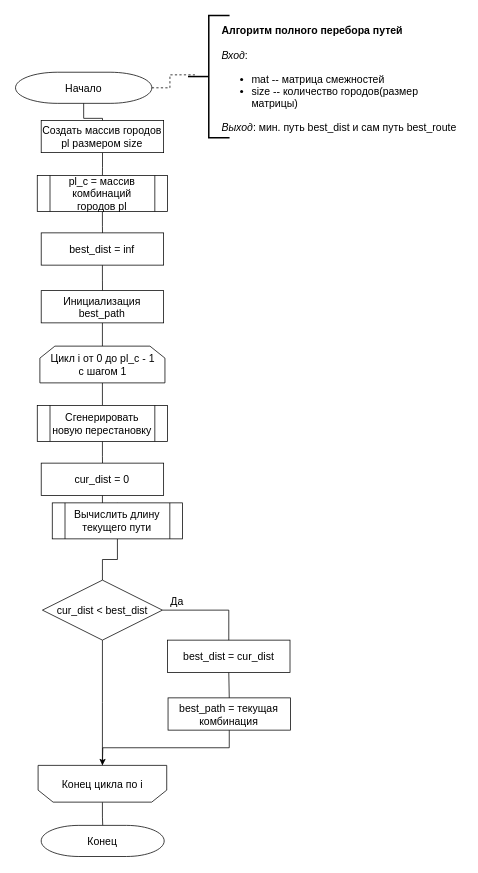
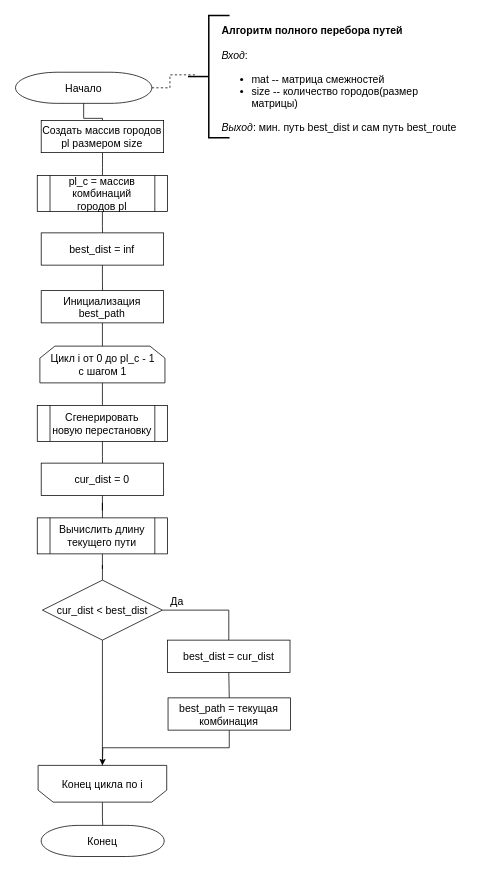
node "Вычислить длину текущего пути": moved (117, 521) -> (102, 536)
